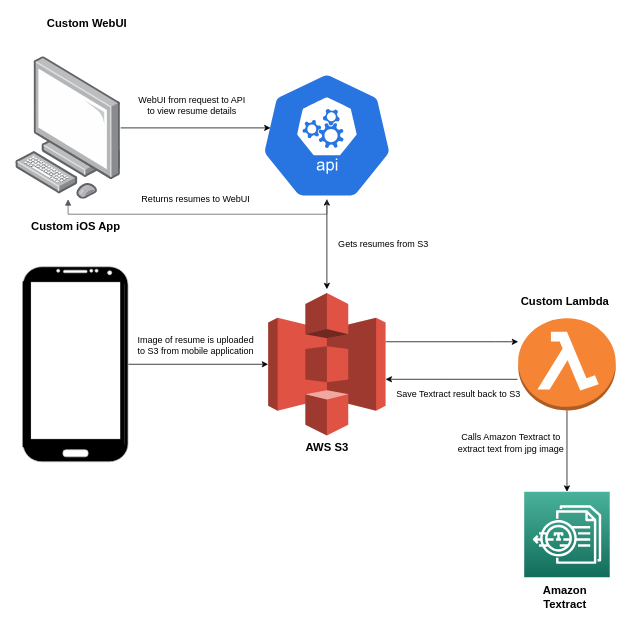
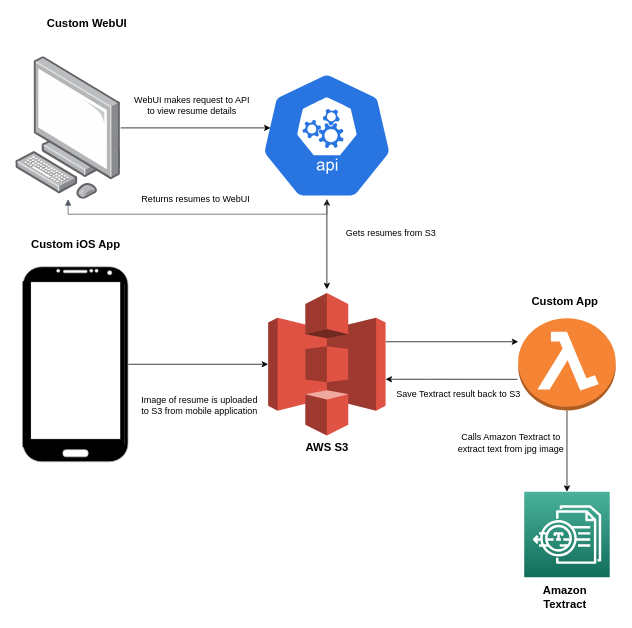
node "WebUI from request to API to view resume details": label "WebUI from request to API to view resume details" -> "WebUI makes request to API to view resume details"
node "Custom iOS App": moved (75, 225) -> (75, 244)
node "Gets resumes from S3": moved (383, 244) -> (390, 233)
node "Custom Lambda": label "Custom Lambda" -> "Custom App"
node "Image of resume is uploaded to S3 from mobile application": moved (195, 345) -> (199, 405)
